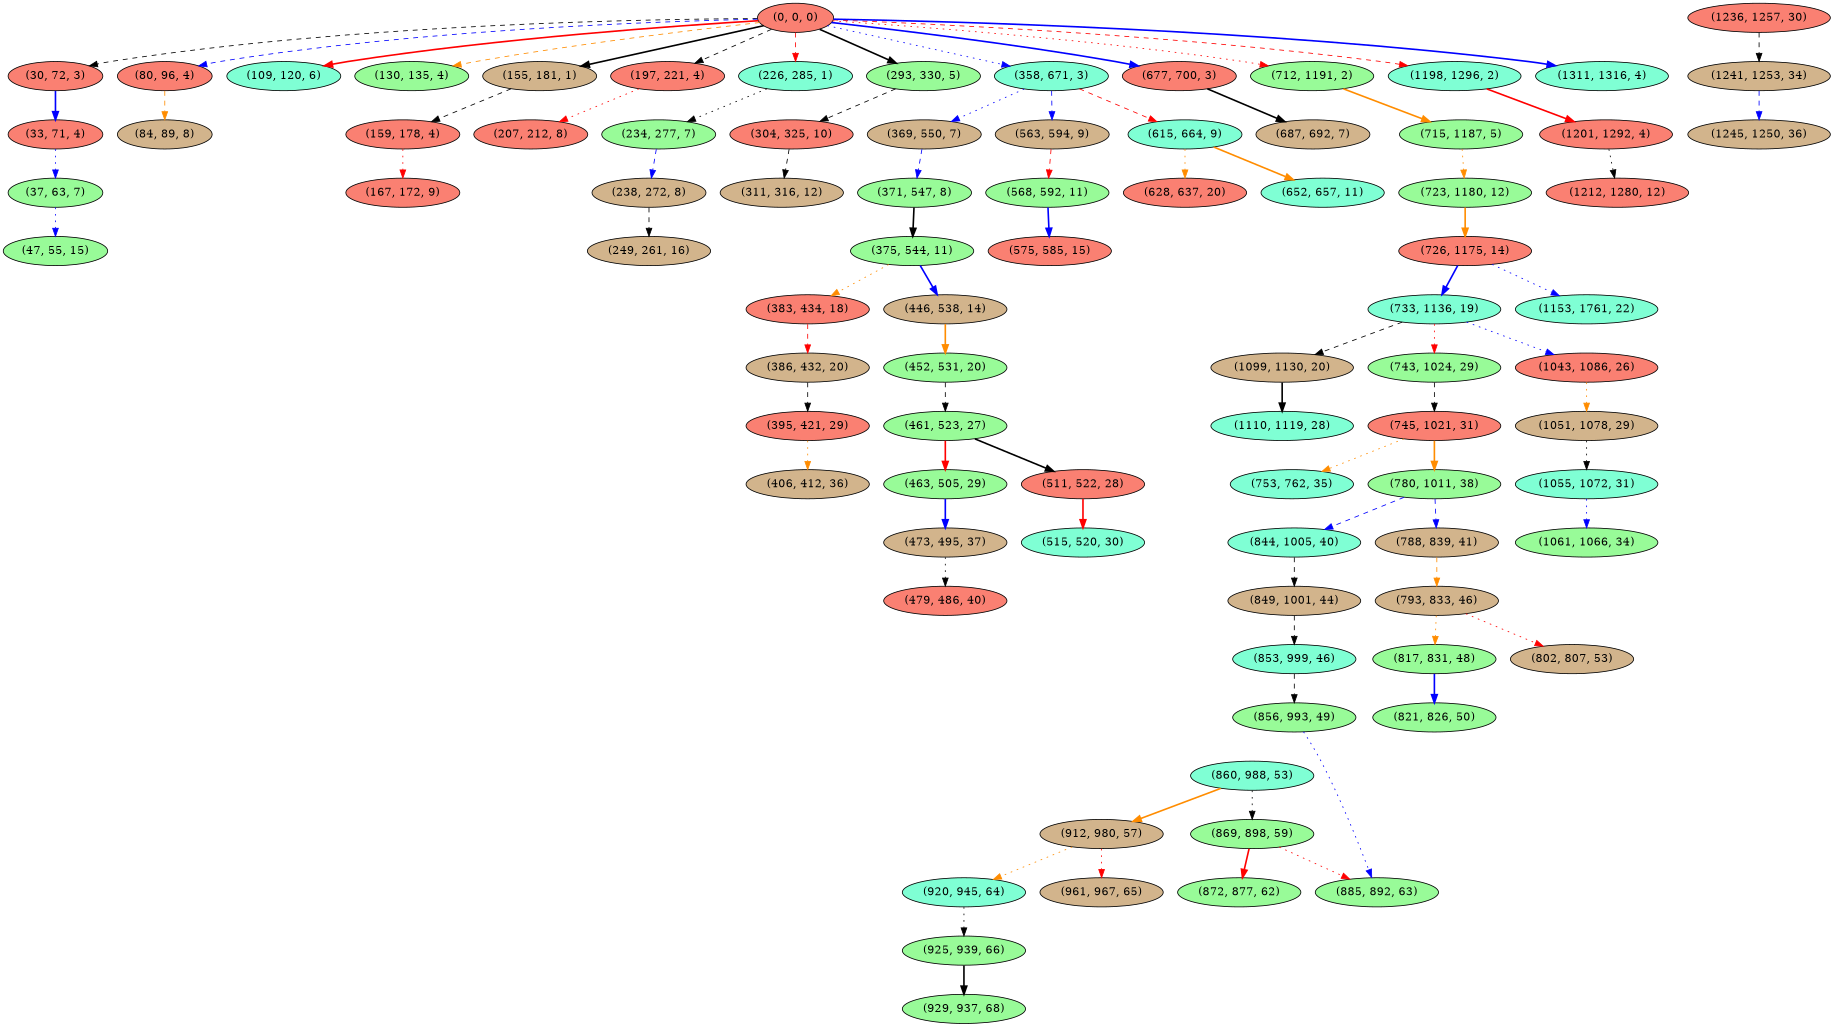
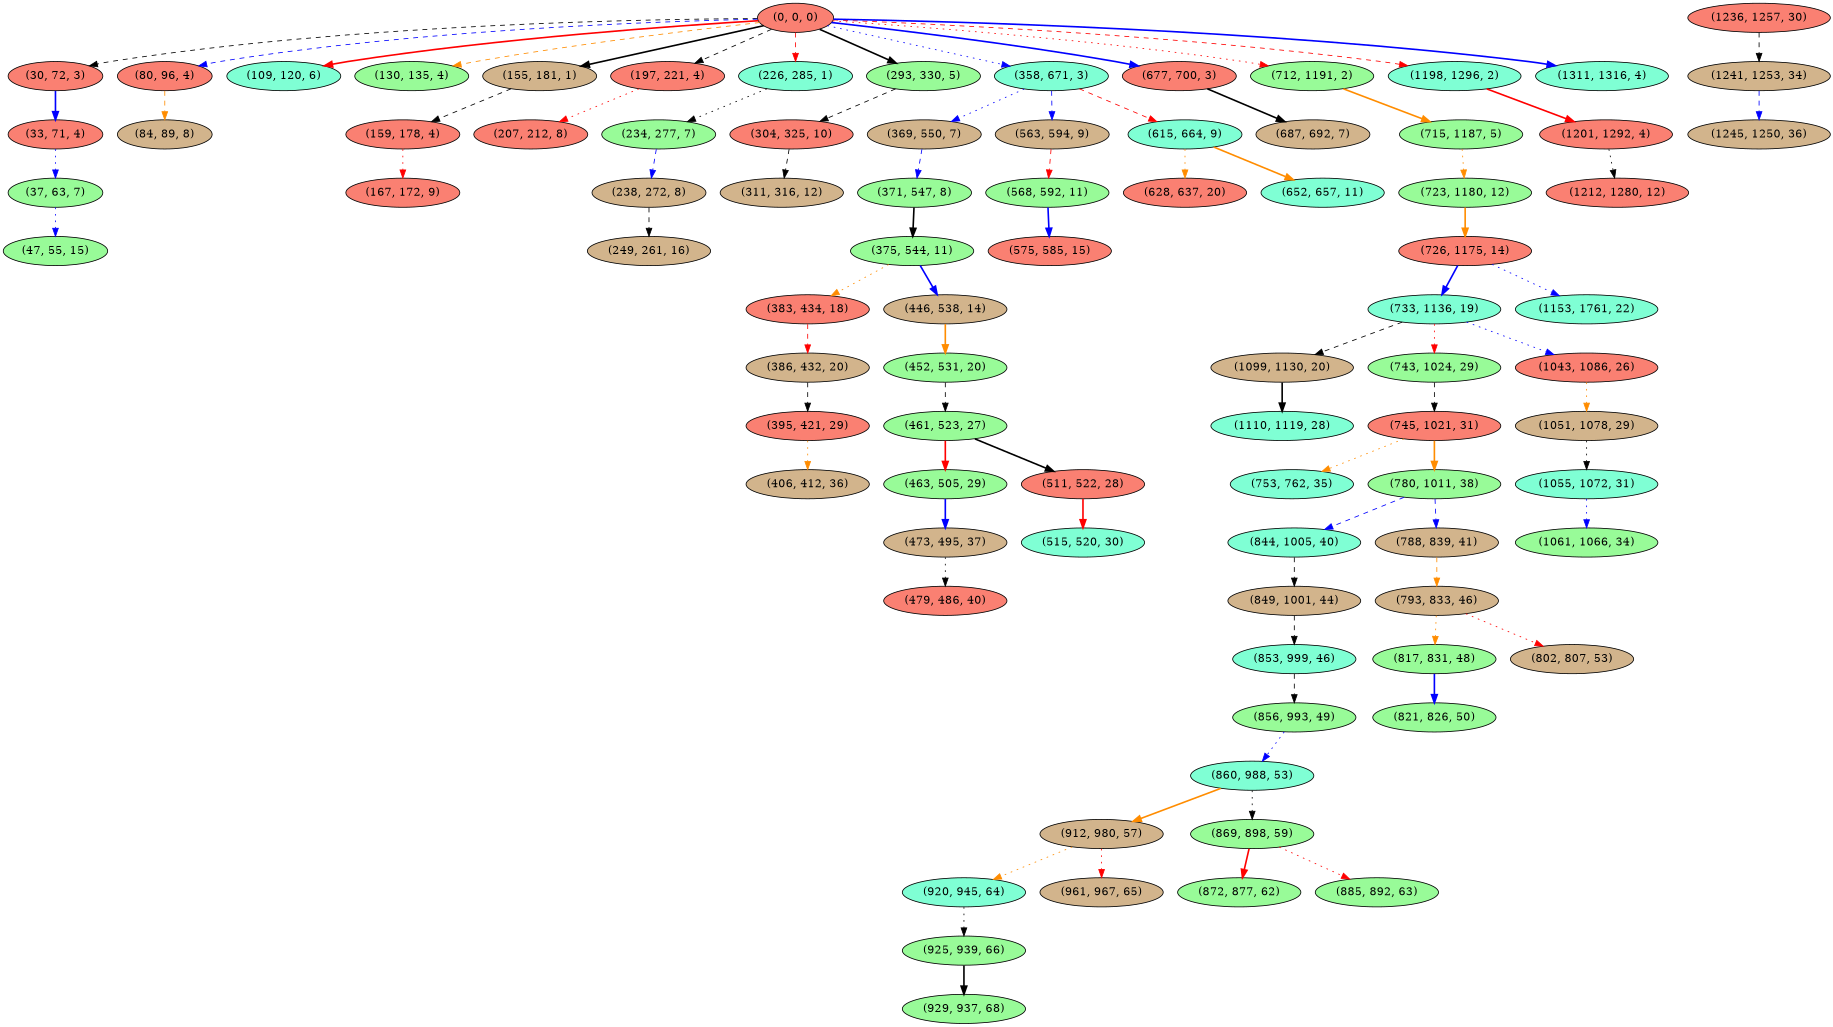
edge "(856, 993, 49)" -> "(885, 892, 63)": now "(856, 993, 49)" -> "(860, 988, 53)"
